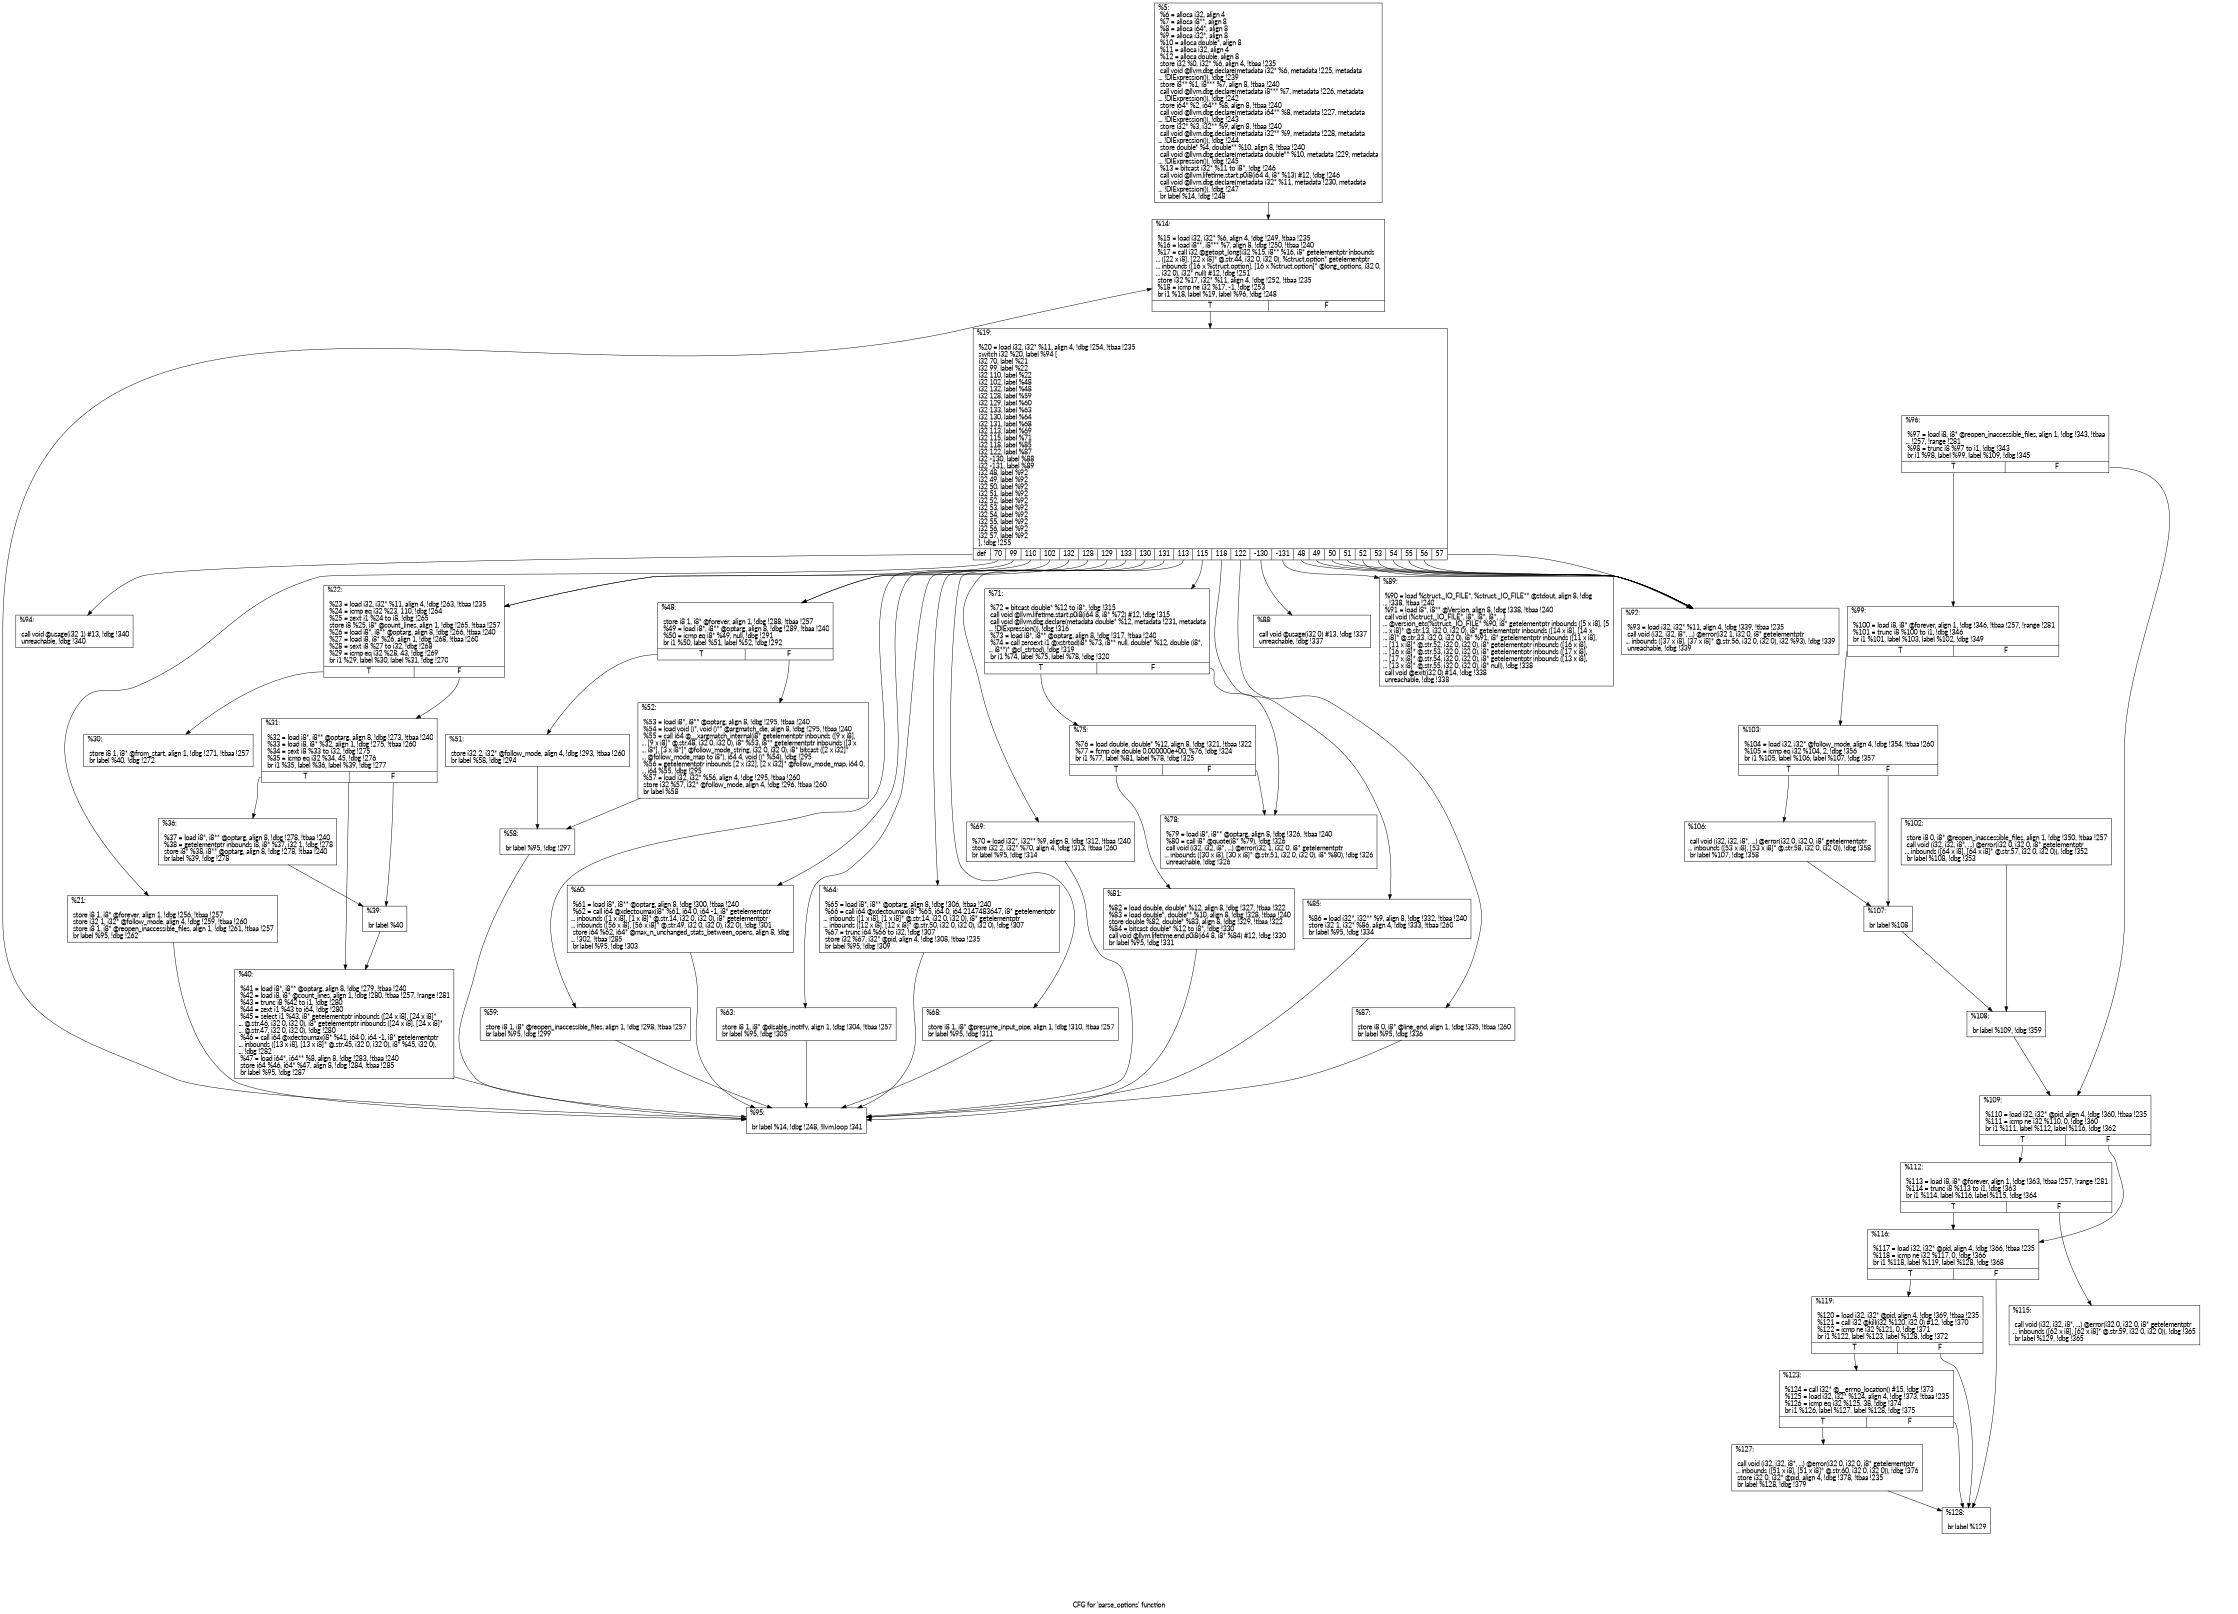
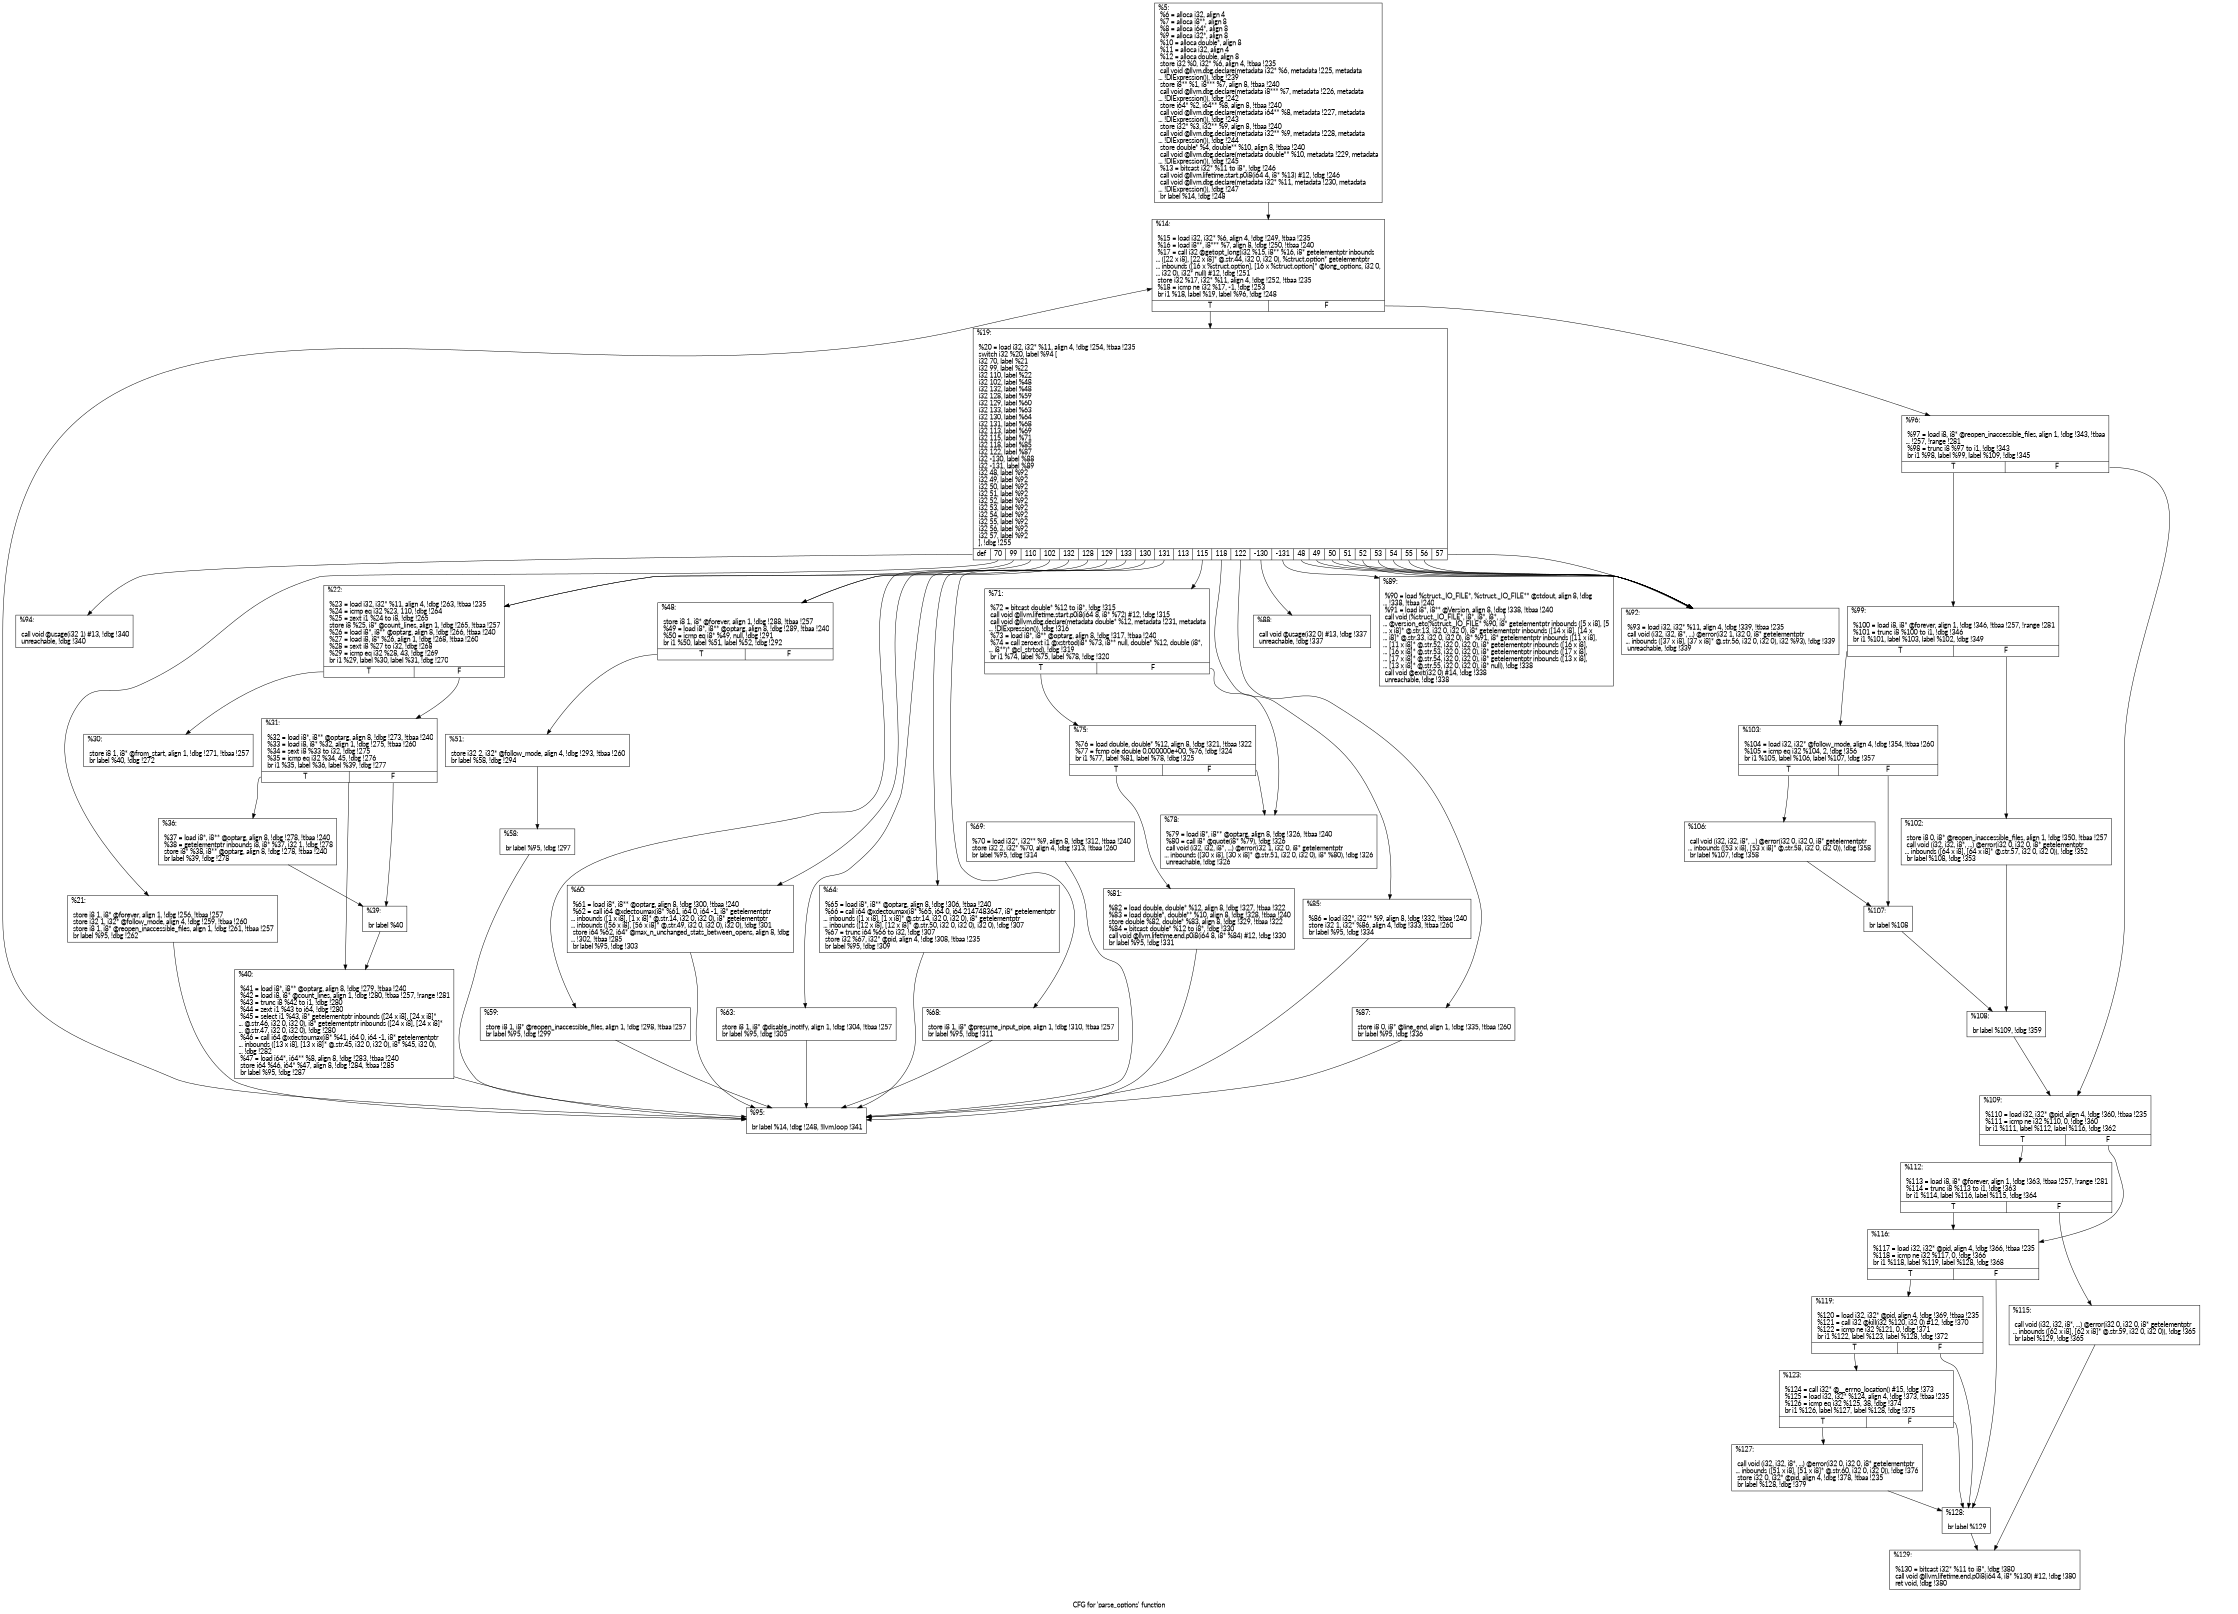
edge "%14:" -> "%96:": added
edge "%19:" -> "%69:": removed
edge "%99:" -> "%102:": added
node "%52:": removed
node "%129:": added
